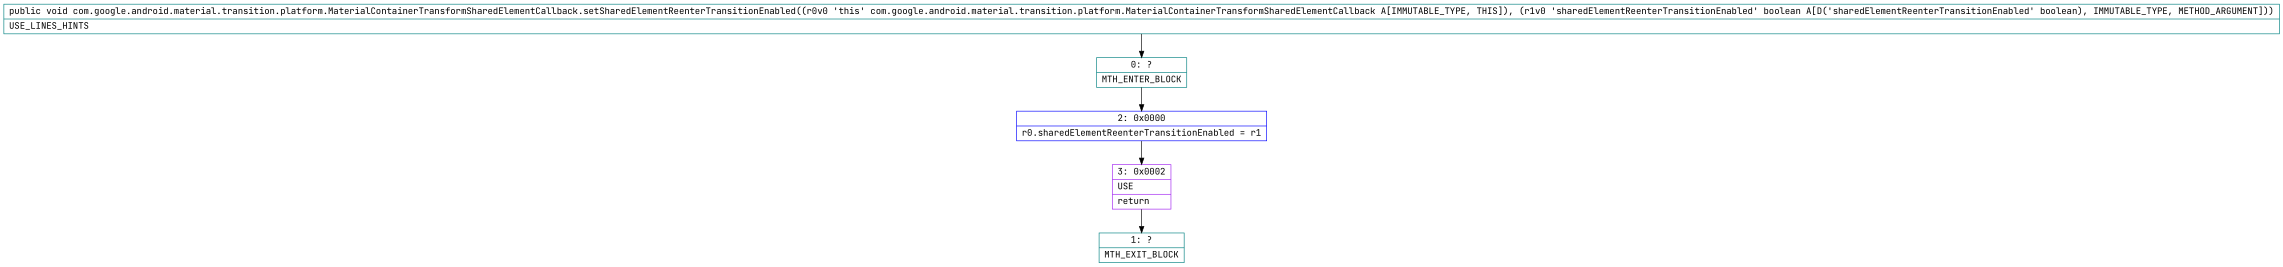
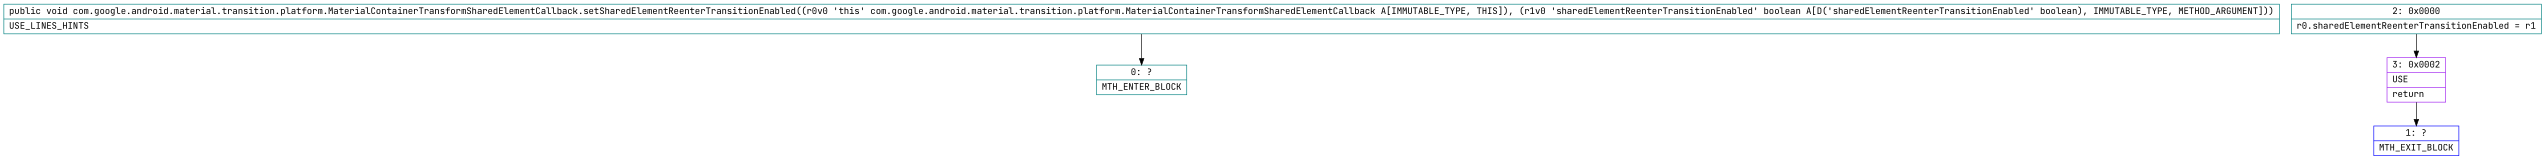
edge "0: ?" -> "2: 0x0000": removed
node "2: 0x0000": color blue -> teal
node "1: ?": color teal -> blue
